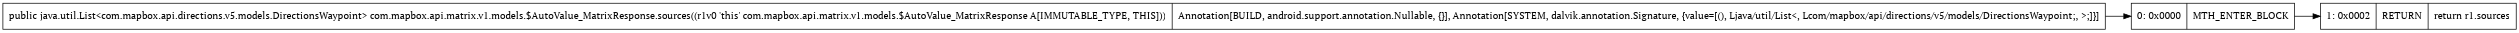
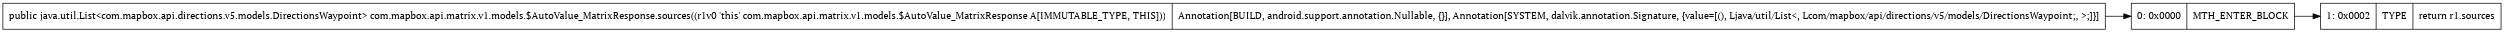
node "1: 0x0002": text "RETURN" -> "TYPE"
